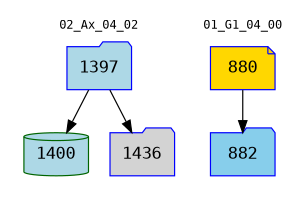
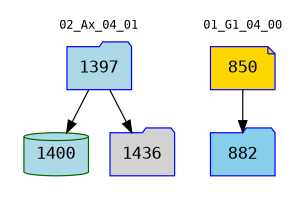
cluster "02_Ax_04_02": label "02_Ax_04_02" -> "02_Ax_04_01"
node "880": label "880" -> "850"
